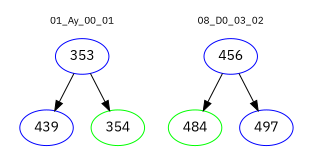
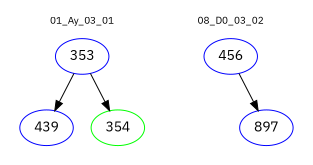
cluster "01_Ay_00_01": label "01_Ay_00_01" -> "01_Ay_03_01"
node "484": removed
node "497": label "497" -> "897"
